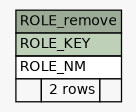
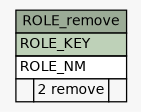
node "ROLE_remove": text "2 rows" -> "2 remove"
